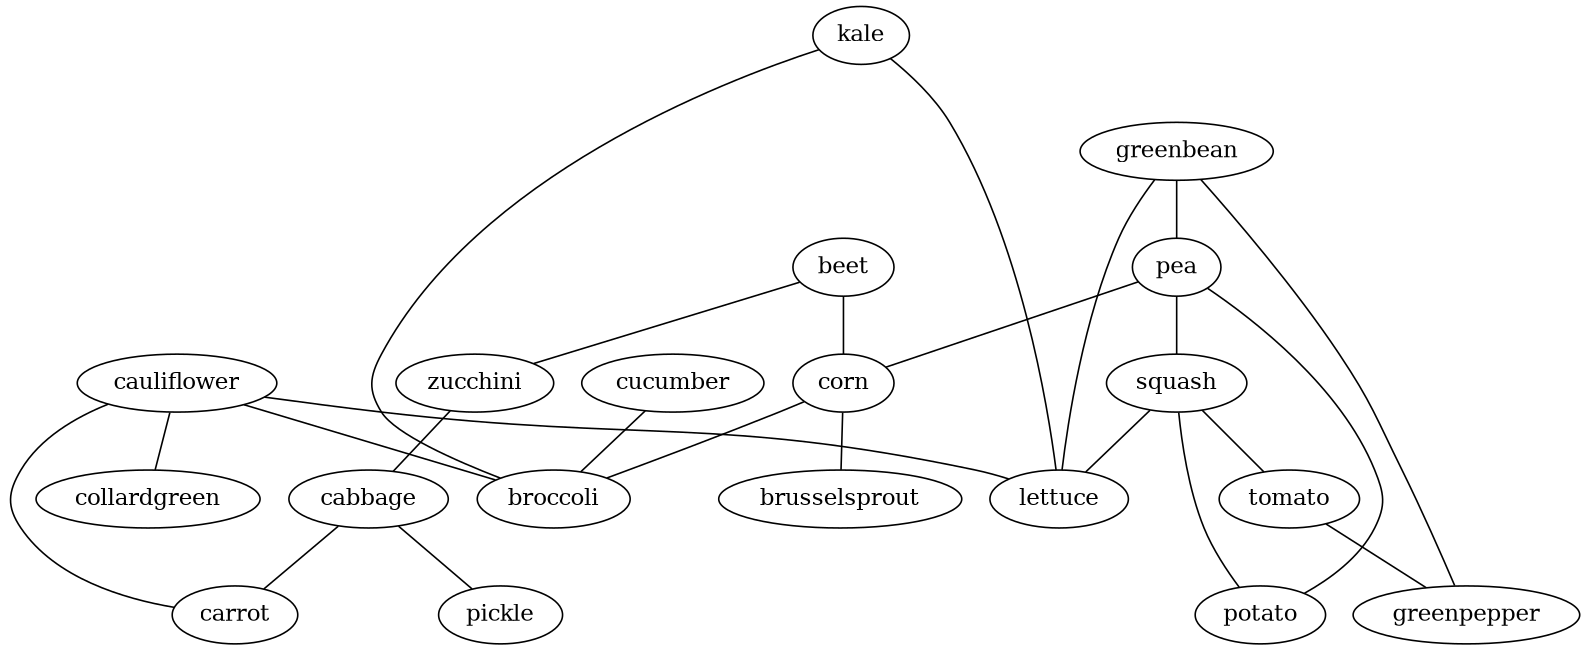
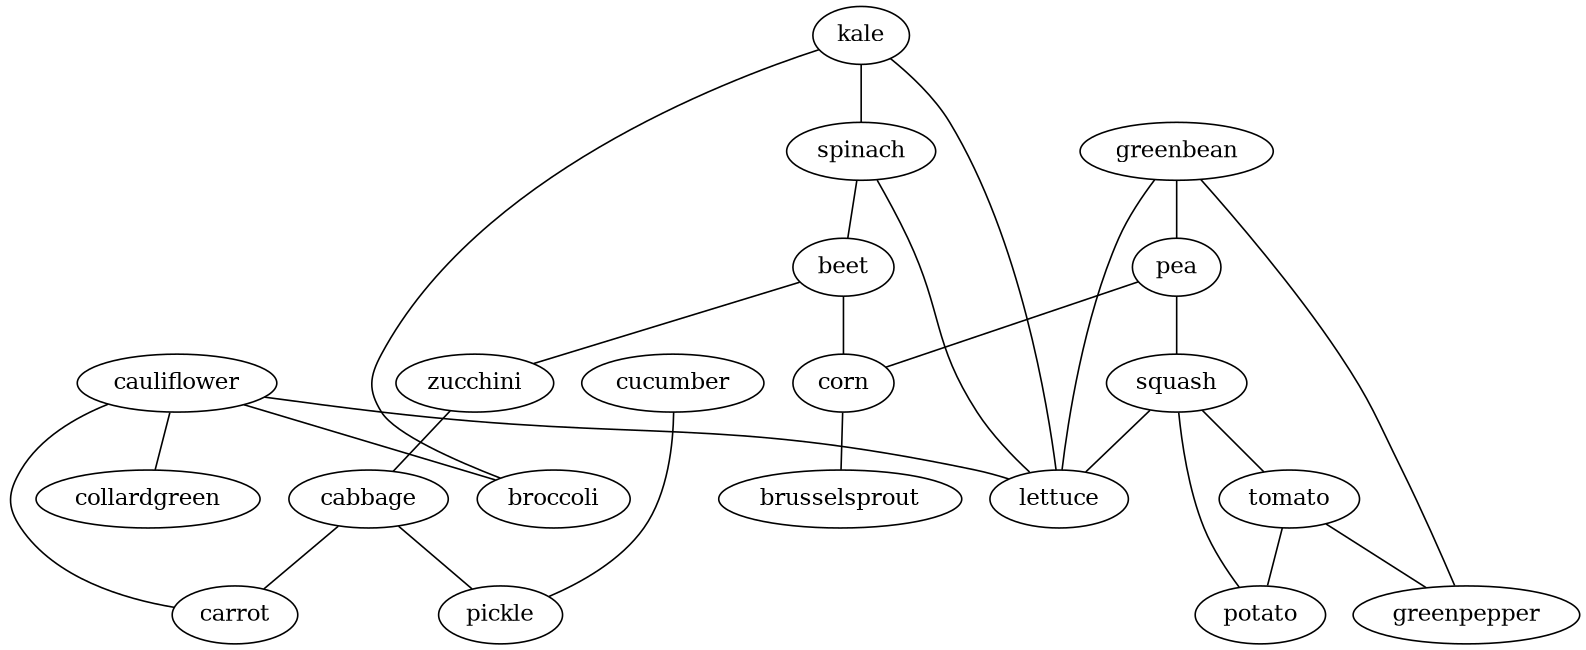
node "spinach": added
edge "pea" -- "potato": now "tomato" -- "potato"
edge "cucumber" -- "broccoli": now "cucumber" -- "pickle"
edge "corn" -- "broccoli": removed
